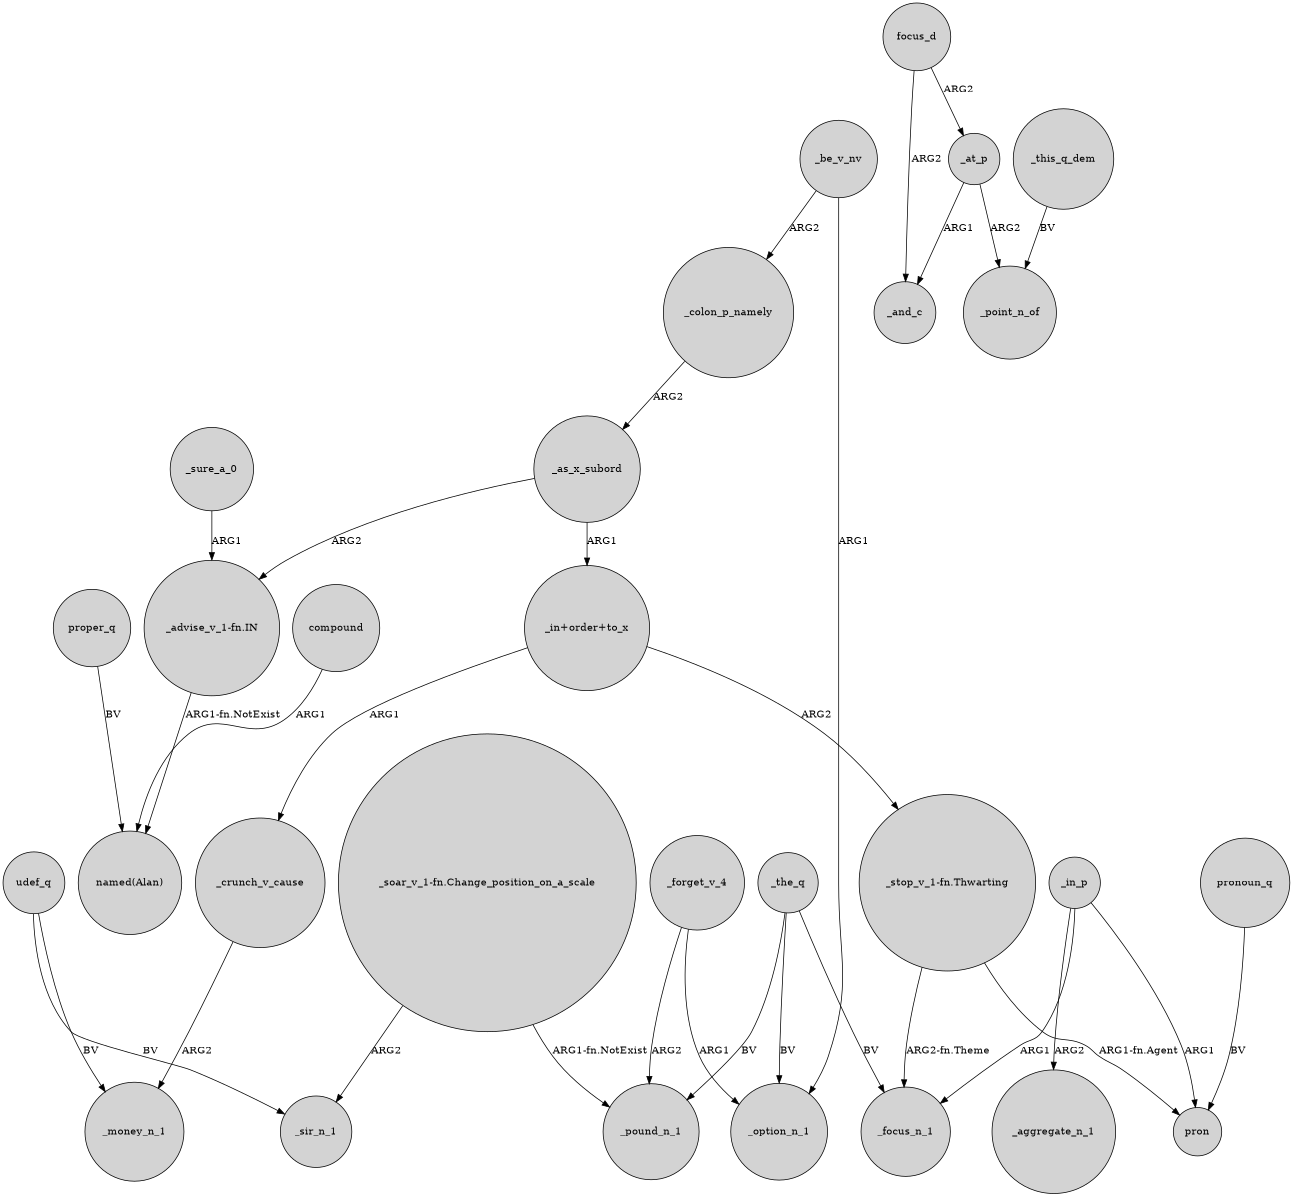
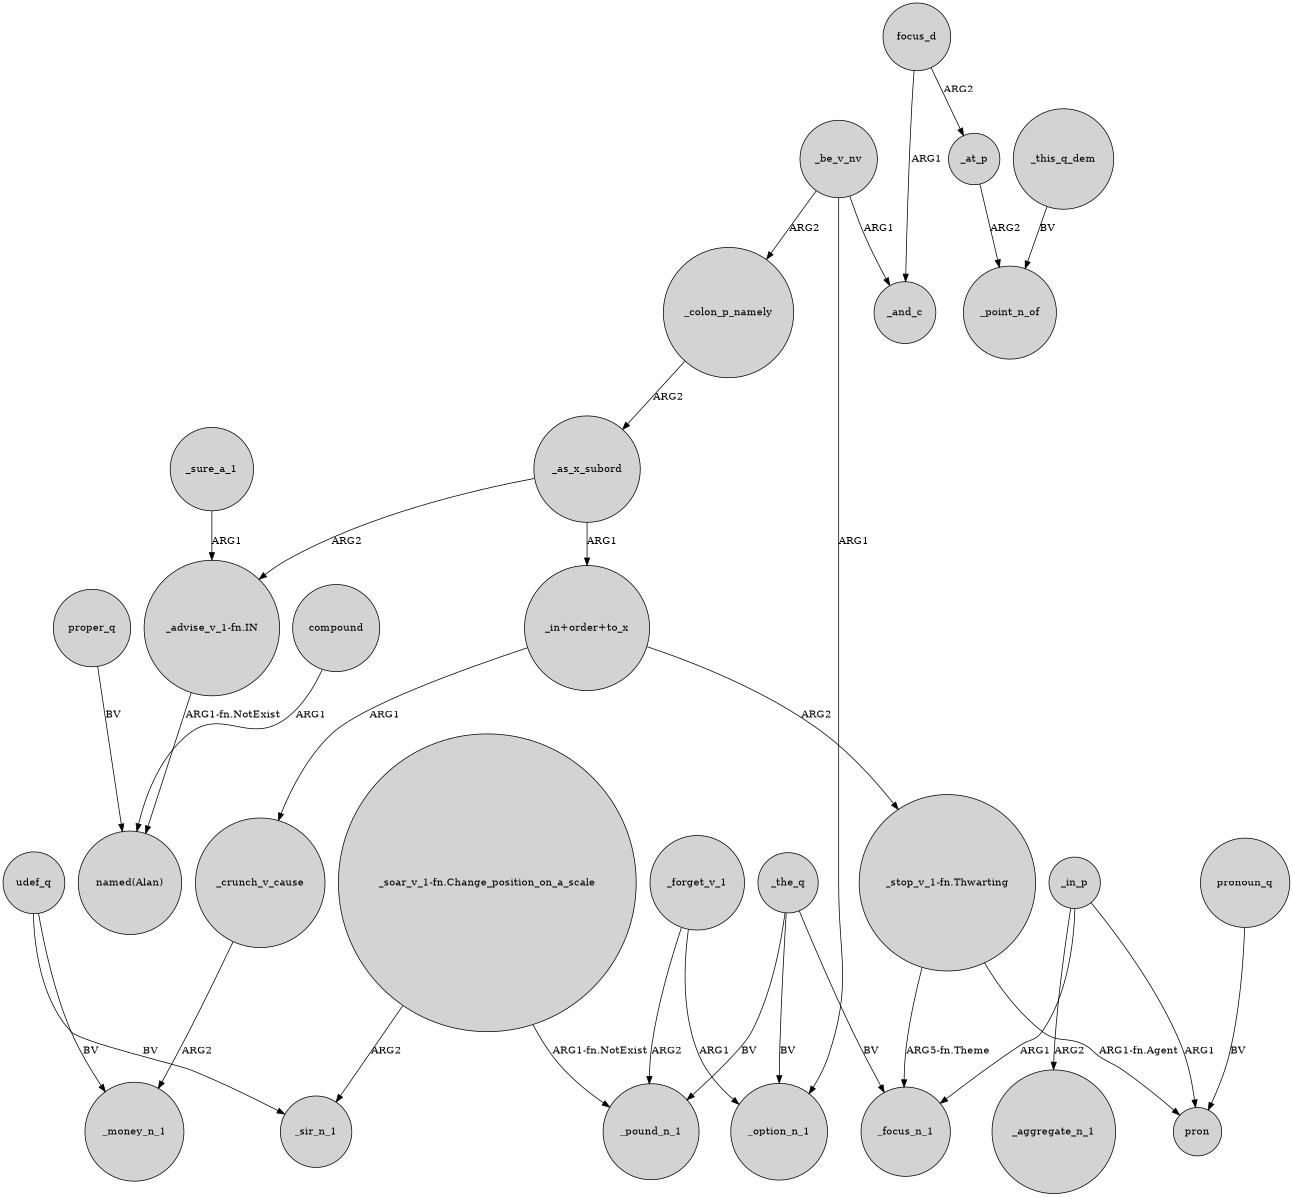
edge "focus_d" -> "_and_c": label "ARG2" -> "ARG1"
edge "_at_p" -> "_and_c": now "_be_v_nv" -> "_and_c"
node "_sure_a_0": label "_sure_a_0" -> "_sure_a_1"
node "_forget_v_4": label "_forget_v_4" -> "_forget_v_1"
edge "_stop_v_1-fn.Thwarting" -> "_focus_n_1": label "ARG2-fn.Theme" -> "ARG5-fn.Theme"
